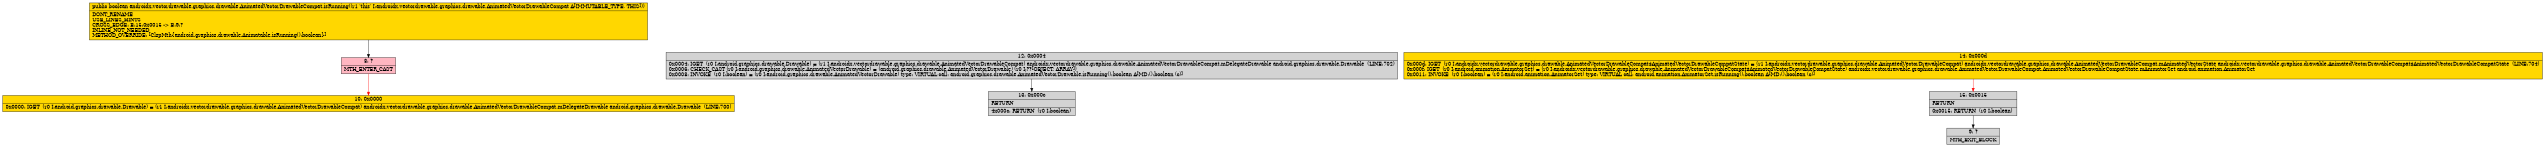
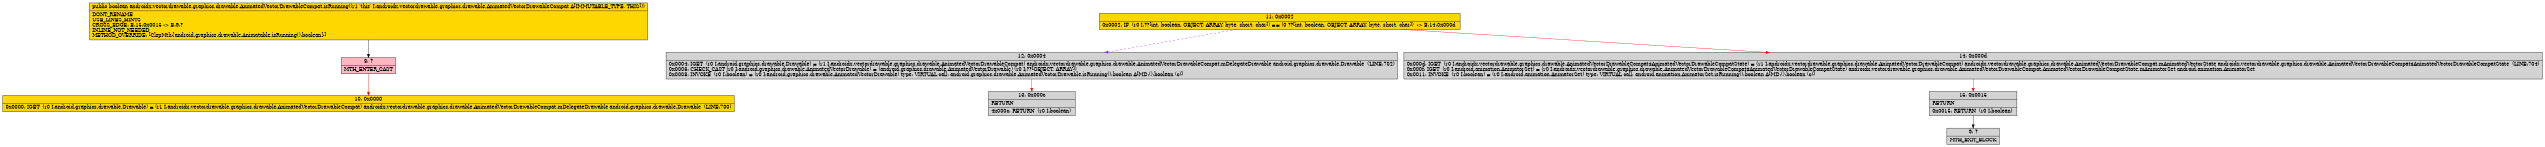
node "11: 0x0002": added
node "14: 0x000d": fillcolor gold -> lightgrey
edge "12: 0x0004" -> "13: 0x000c": color black -> red
